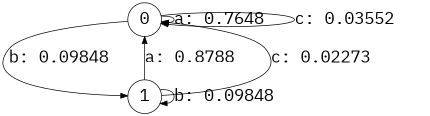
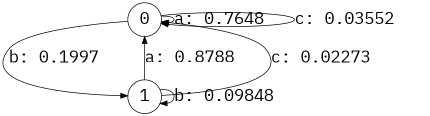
edge "0" -> "1": label "b: 0.09848  " -> "b: 0.1997   "
